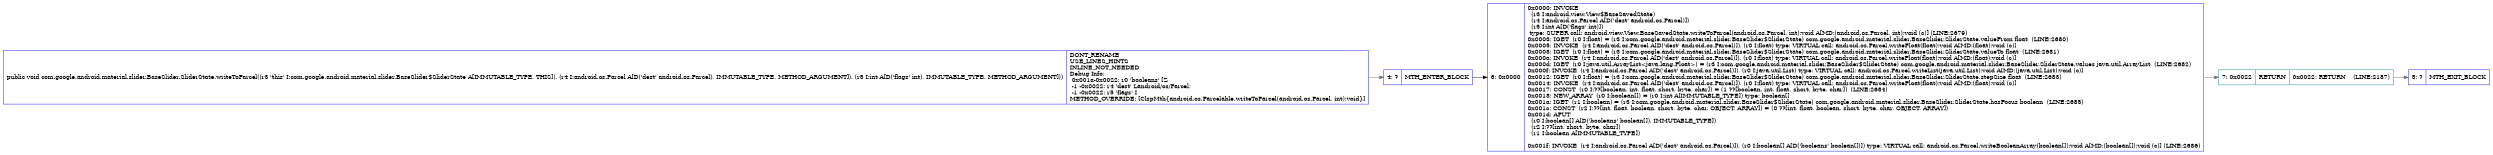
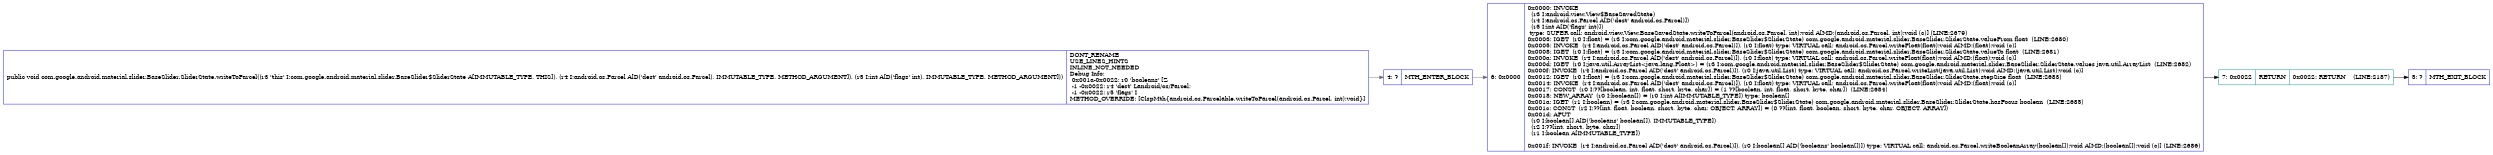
edge "4: ?" -> "6: 0x0000": color black -> gray40
edge "6: 0x0000" -> "7: 0x0022": color gray40 -> black
edge "7: 0x0022" -> "5: ?": color gray40 -> black
